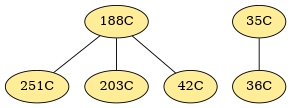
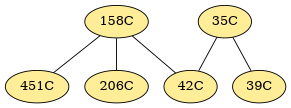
node "188C": label "188C" -> "158C"
edge "35C" -- "42C": added
node "251C": label "251C" -> "451C"
node "203C": label "203C" -> "206C"
node "36C": label "36C" -> "39C"
